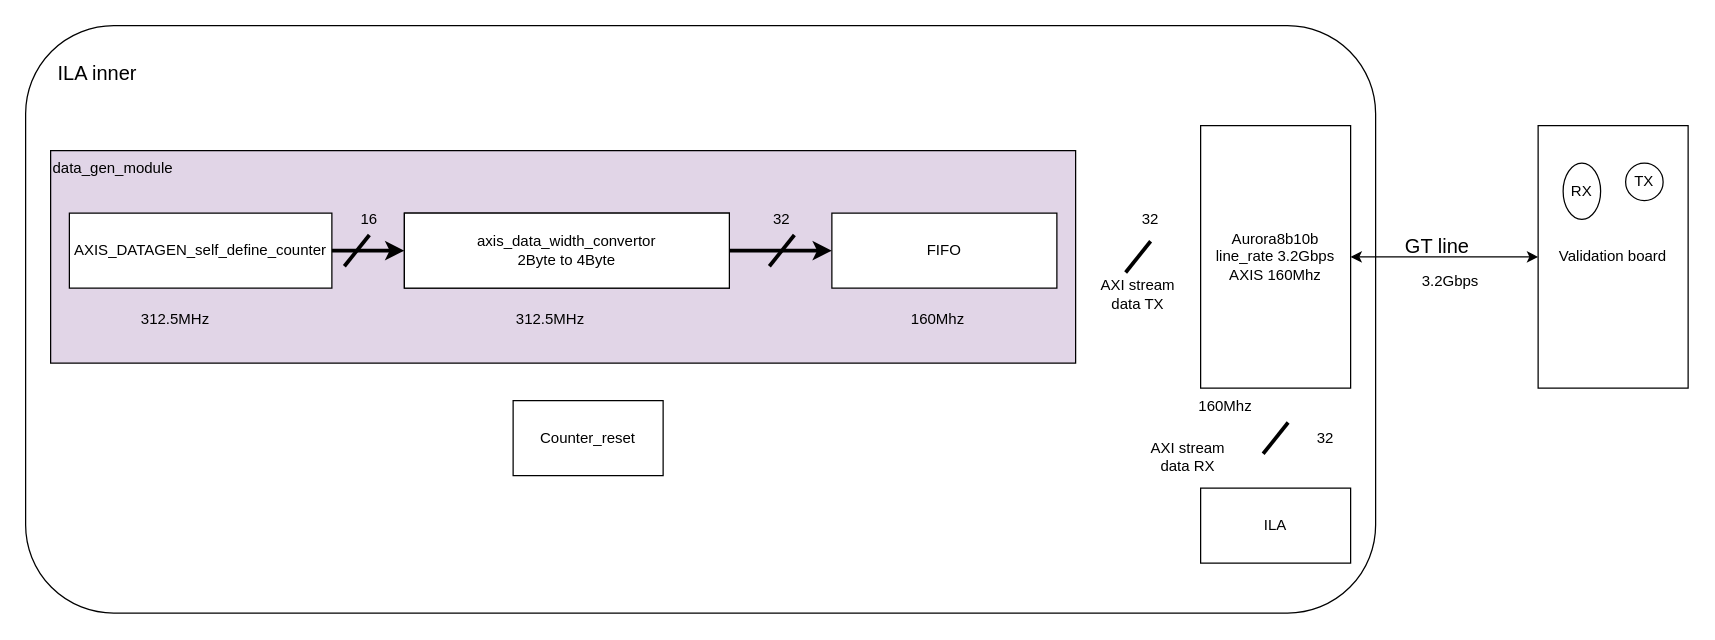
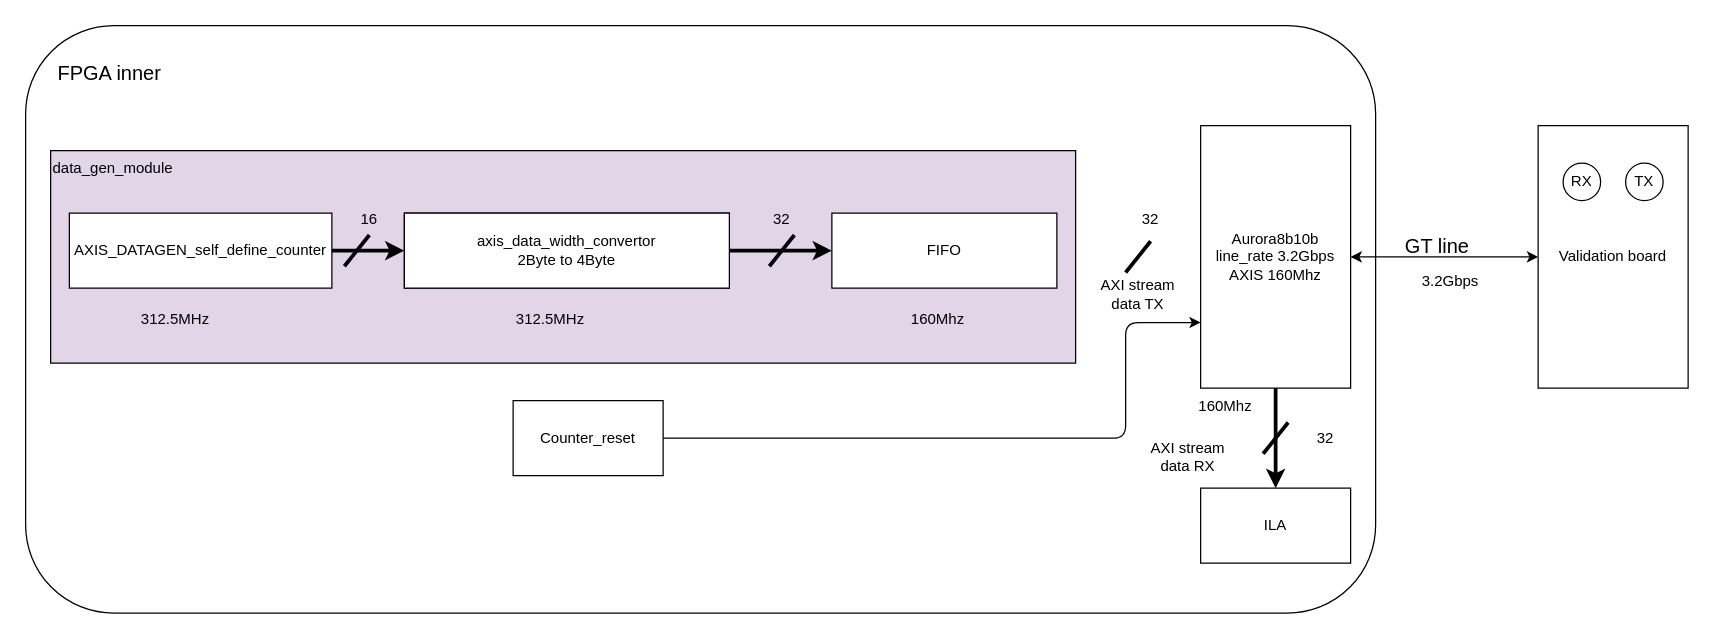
node "ILA inner": label "ILA inner" -> "FPGA inner"
node "RX": size 38x56 -> 38x38
edge "Aurora8b10b line_rate 3.2Gbps AXIS 160Mhz" -> "ILA": added
edge "Counter_reset" -> "Aurora8b10b line_rate 3.2Gbps AXIS 160Mhz": added
